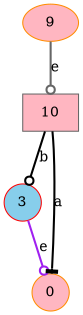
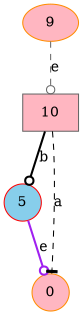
edge "9" -> "10": style bold -> dashed
edge "10" -> "0": style bold -> dashed
node "3": label "3" -> "5"
